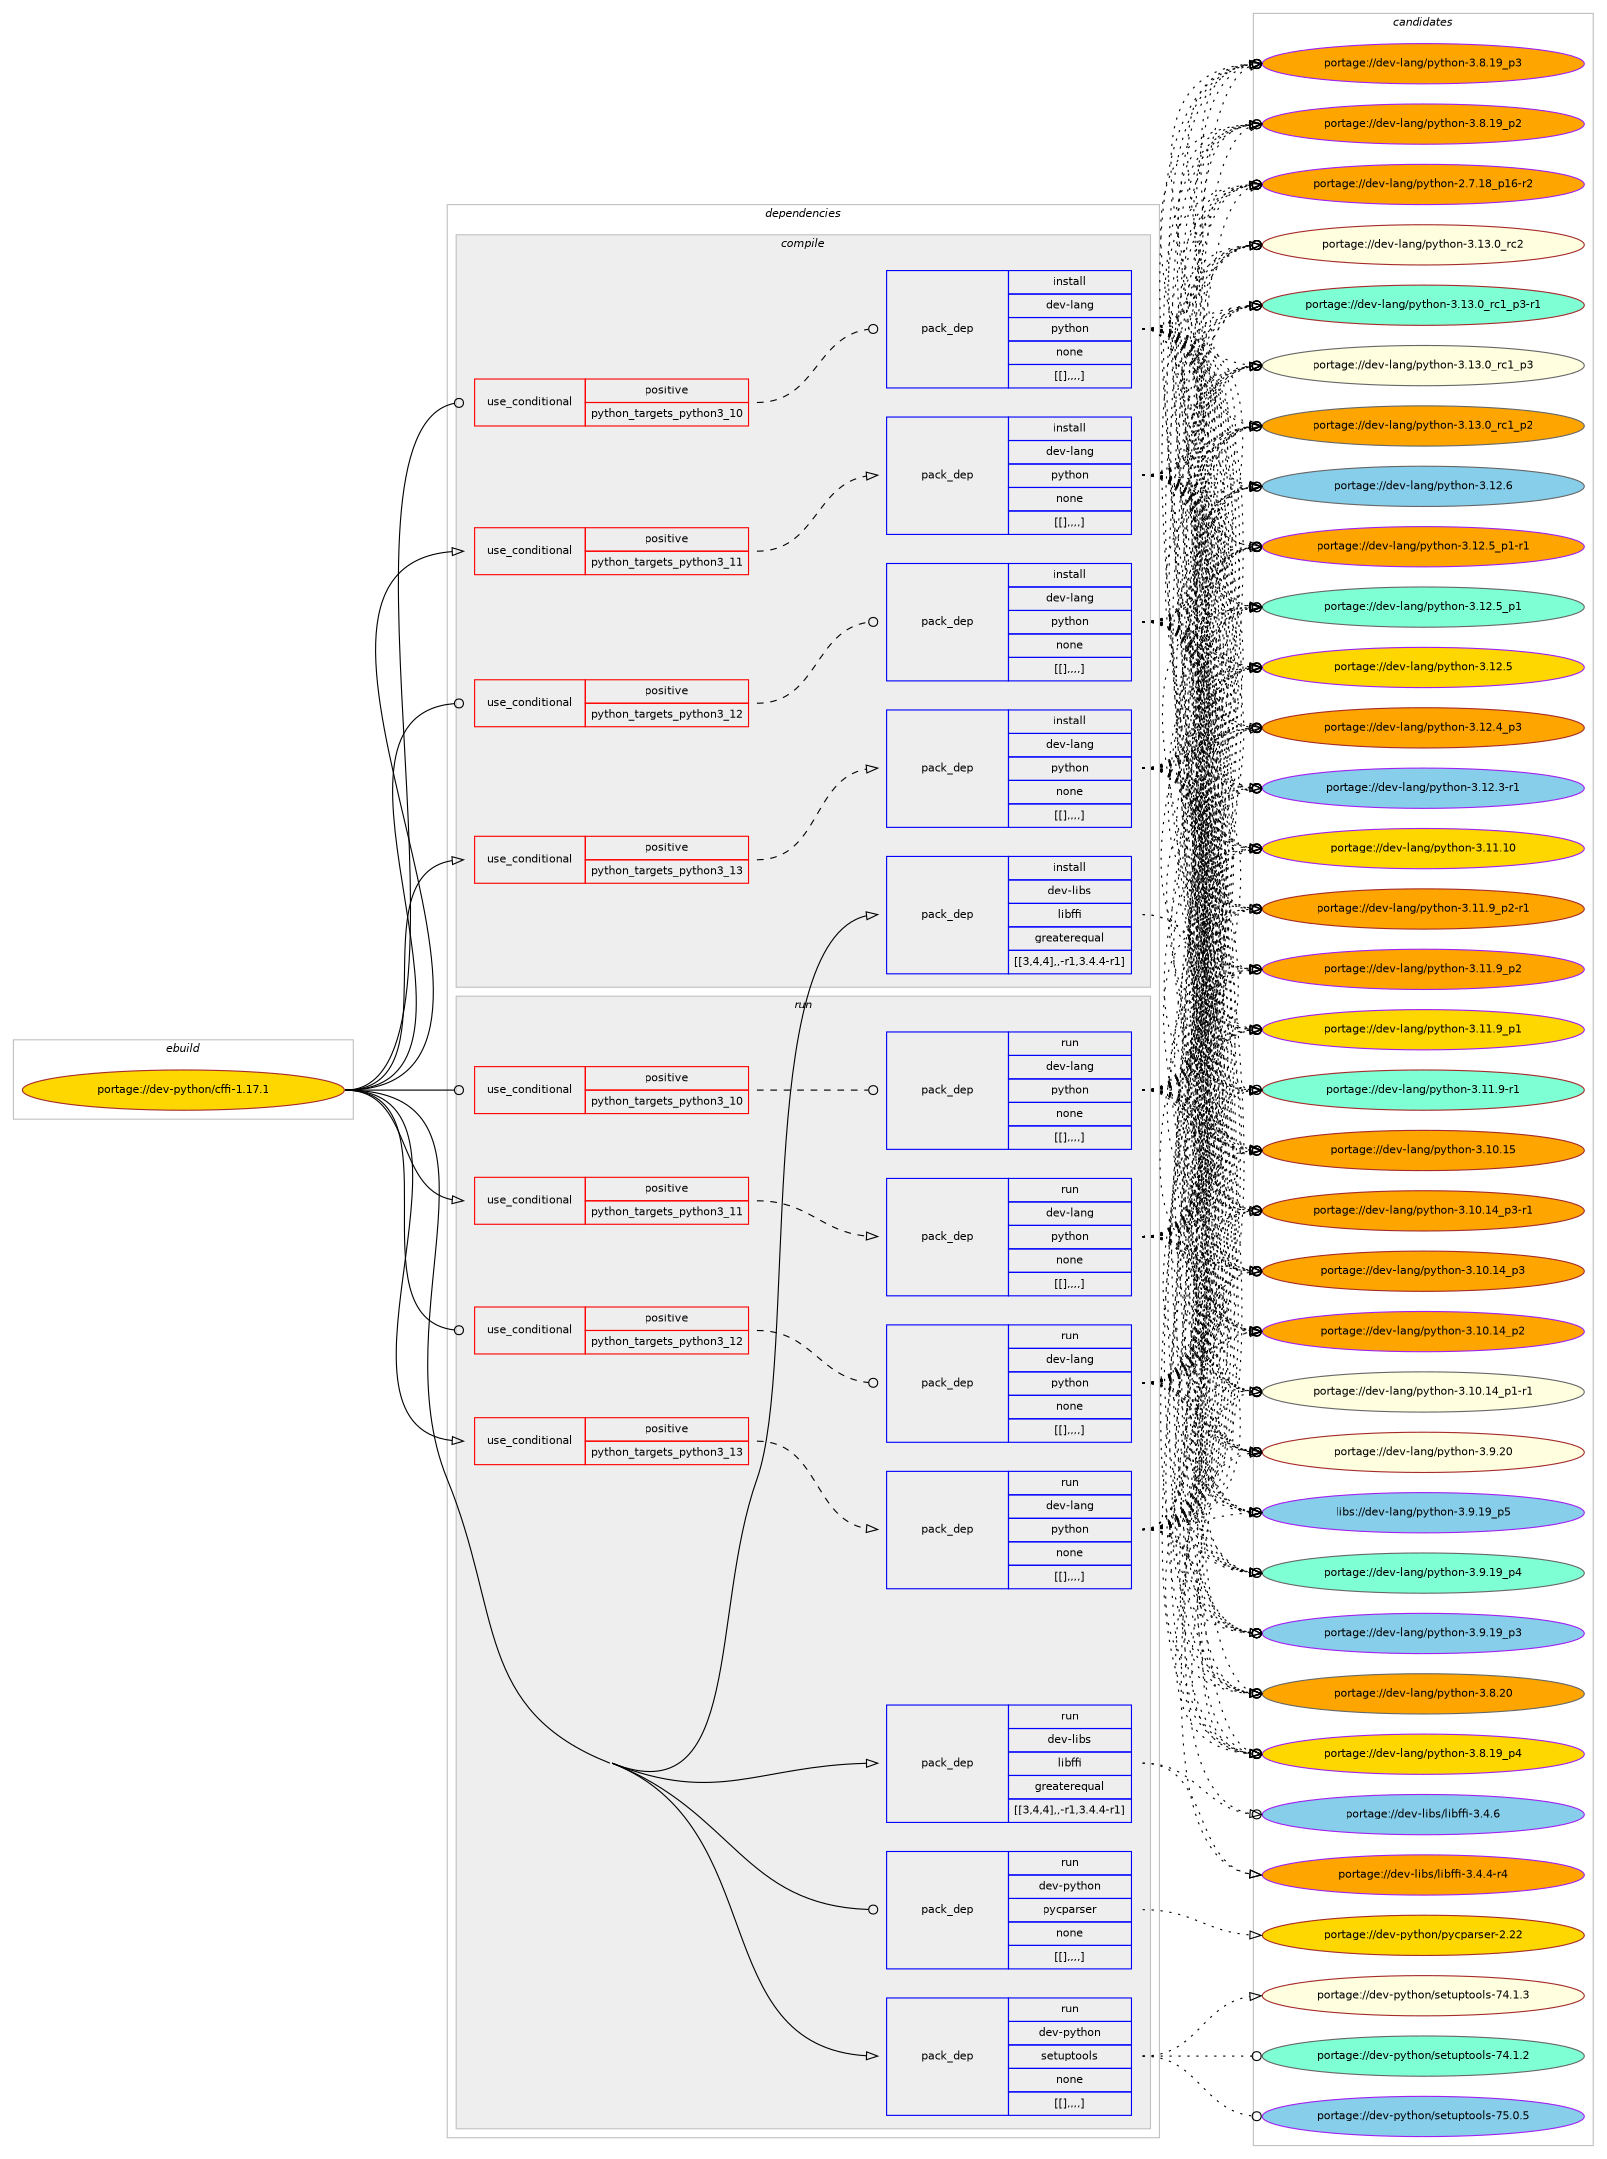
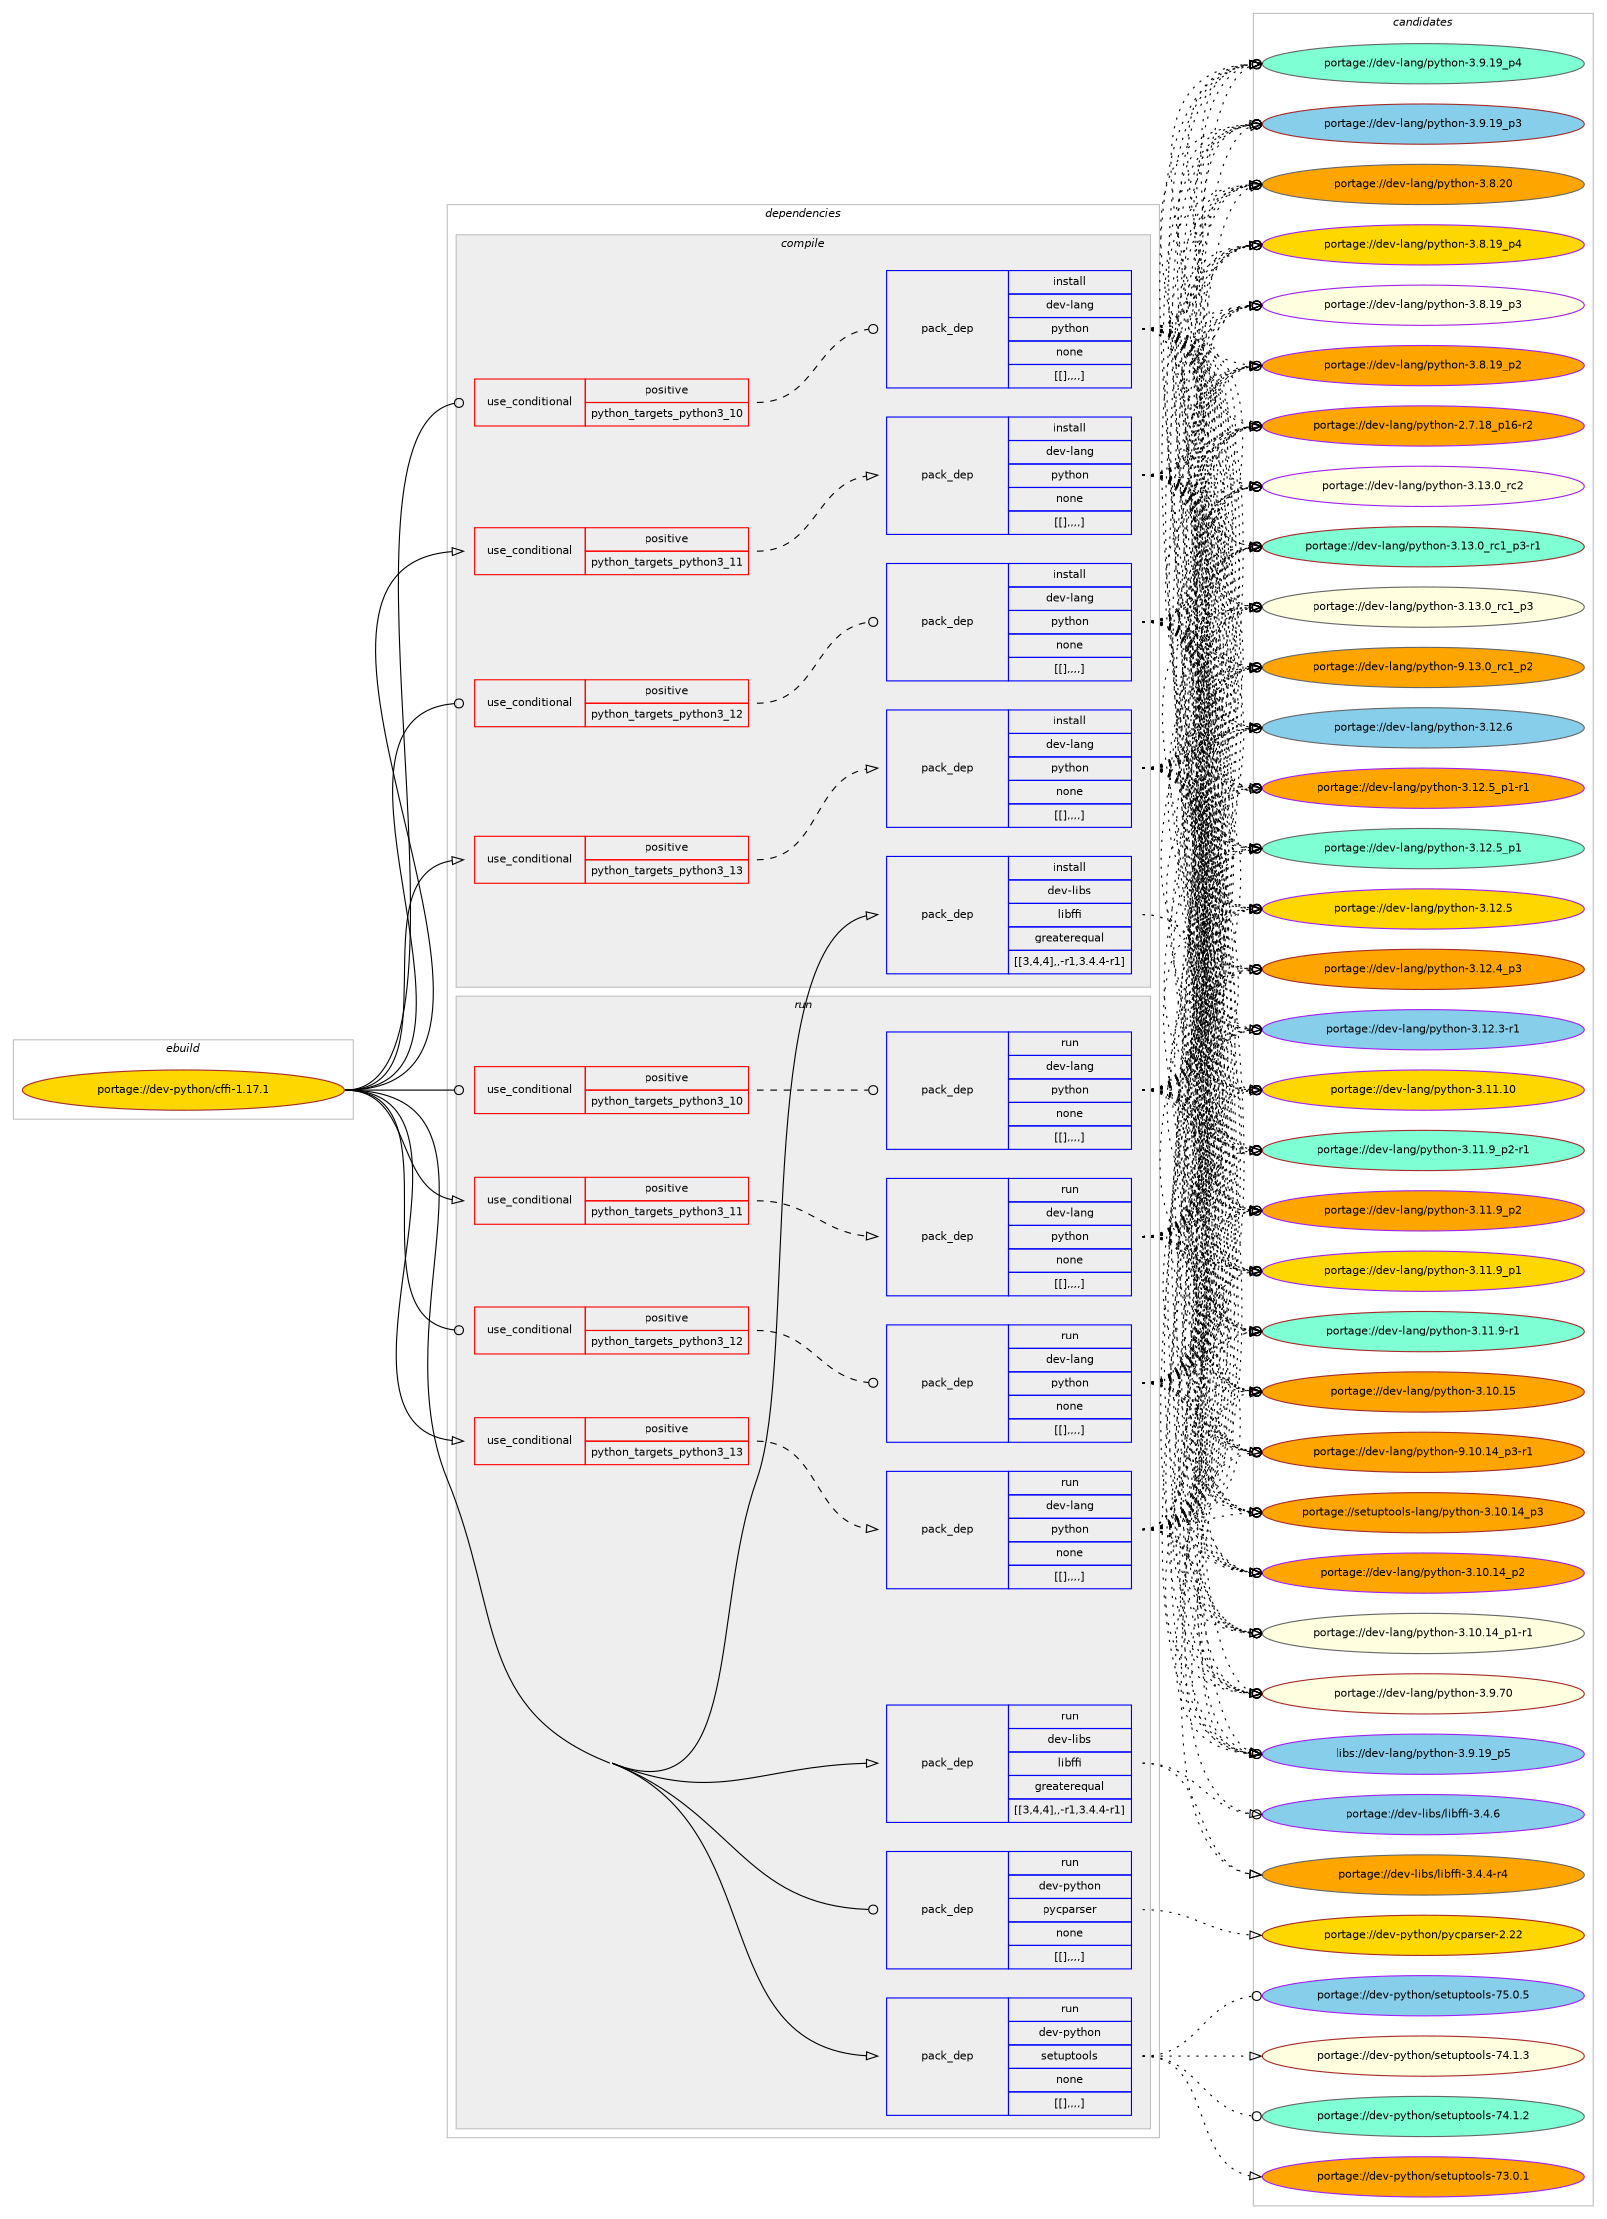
node "portage://dev-lang/python-3.8.19_p3": fillcolor orange -> lightyellow
node "portage://dev-lang/python-3.13.0_rc2": color brown -> purple
node "portage://dev-lang/python-3.13.0_rc1_p2": label "portage://dev-lang/python-3.13.0_rc1_p2" -> "portage://dev-lang/python-9.13.0_rc1_p2"
node "portage://dev-lang/python-3.11.9_p2-r1": fillcolor orange -> aquamarine
node "portage://dev-lang/python-3.10.14_p3-r1": label "portage://dev-lang/python-3.10.14_p3-r1" -> "portage://dev-lang/python-9.10.14_p3-r1"
node "portage://dev-lang/python-3.10.14_p3": label "portage://dev-lang/python-3.10.14_p3" -> "portage://setuptools-lang/python-3.10.14_p3"
node "portage://dev-lang/python-3.9.20": label "portage://dev-lang/python-3.9.20" -> "portage://dev-lang/python-3.9.70"
node "portage://dev-lang/python-3.9.19_p3": color purple -> brown
node "portage://dev-libs/libffi-3.4.4-r4": color purple -> gray40
node "portage://dev-python/setuptools-73.0.1": added
